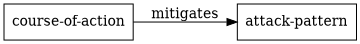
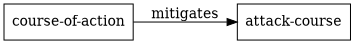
node "attack-pattern": label "attack-pattern" -> "attack-course"
